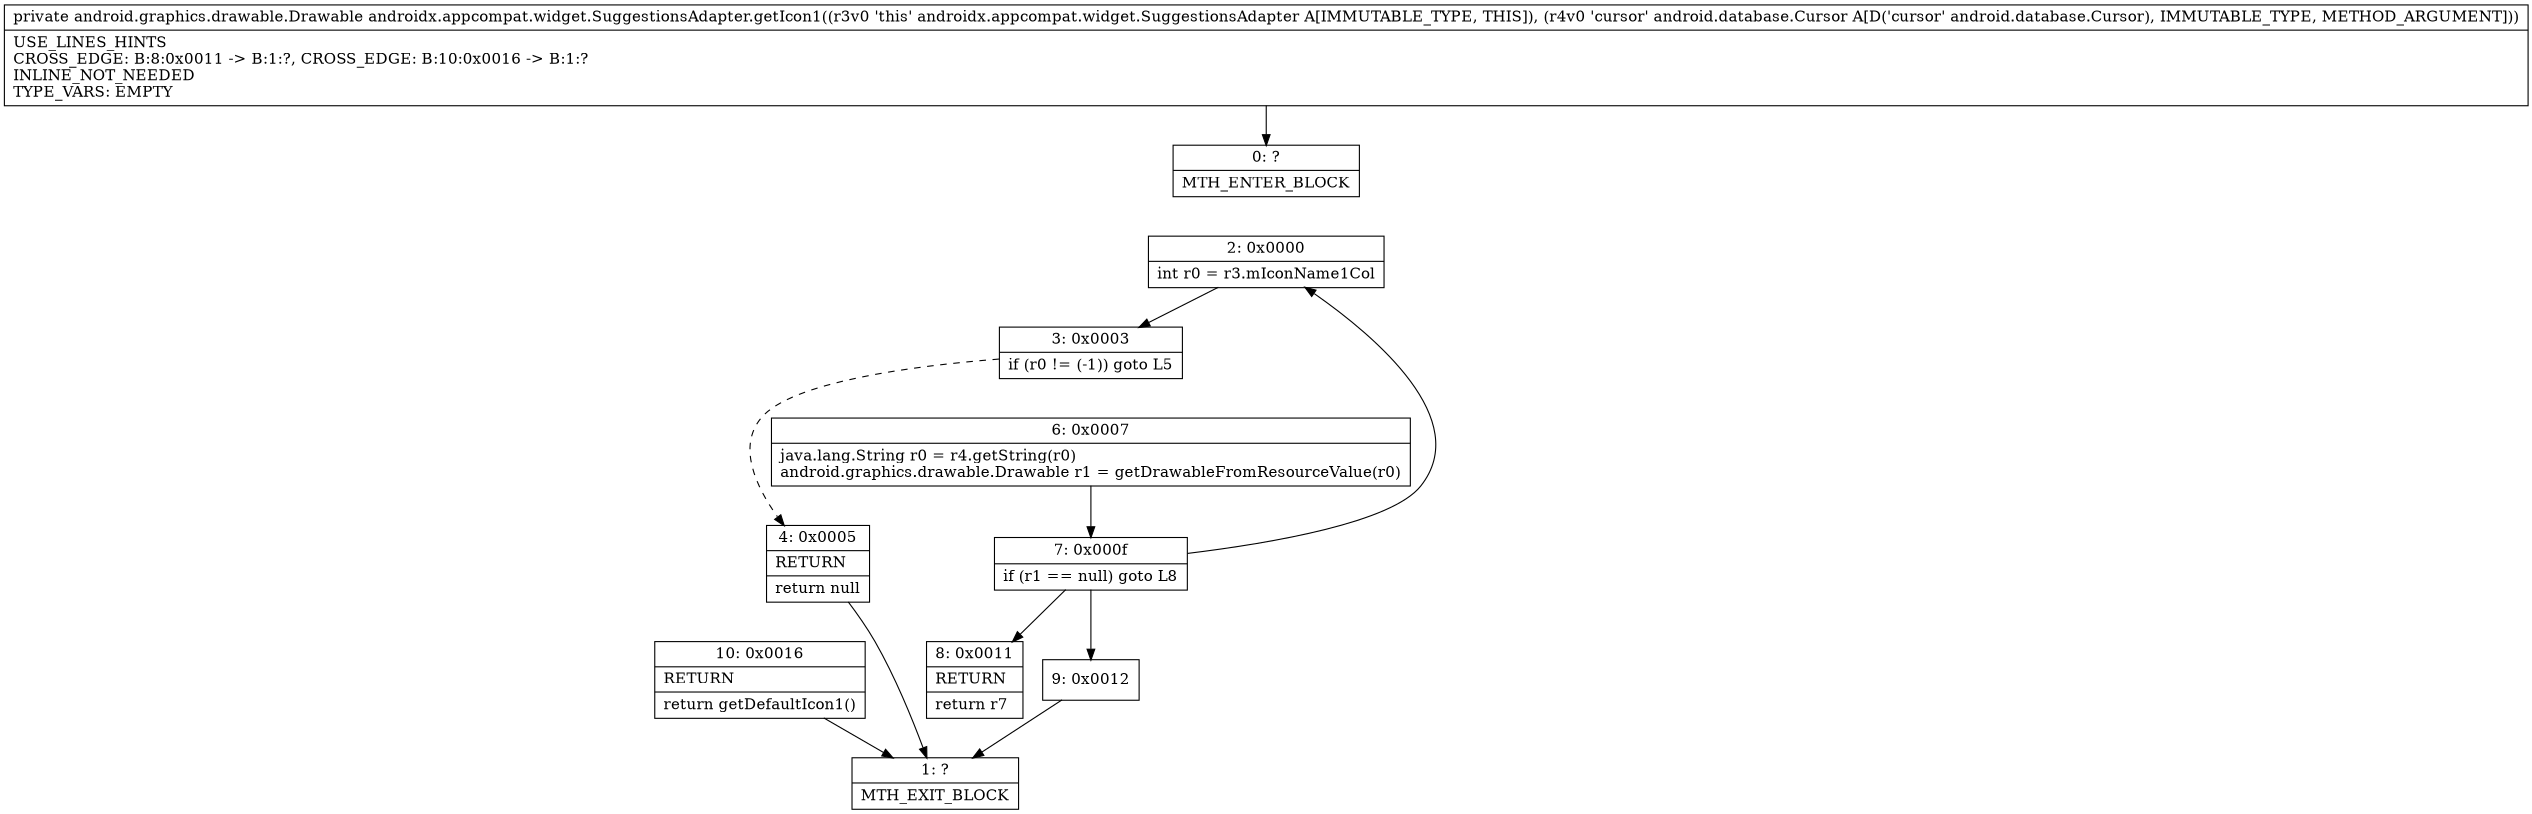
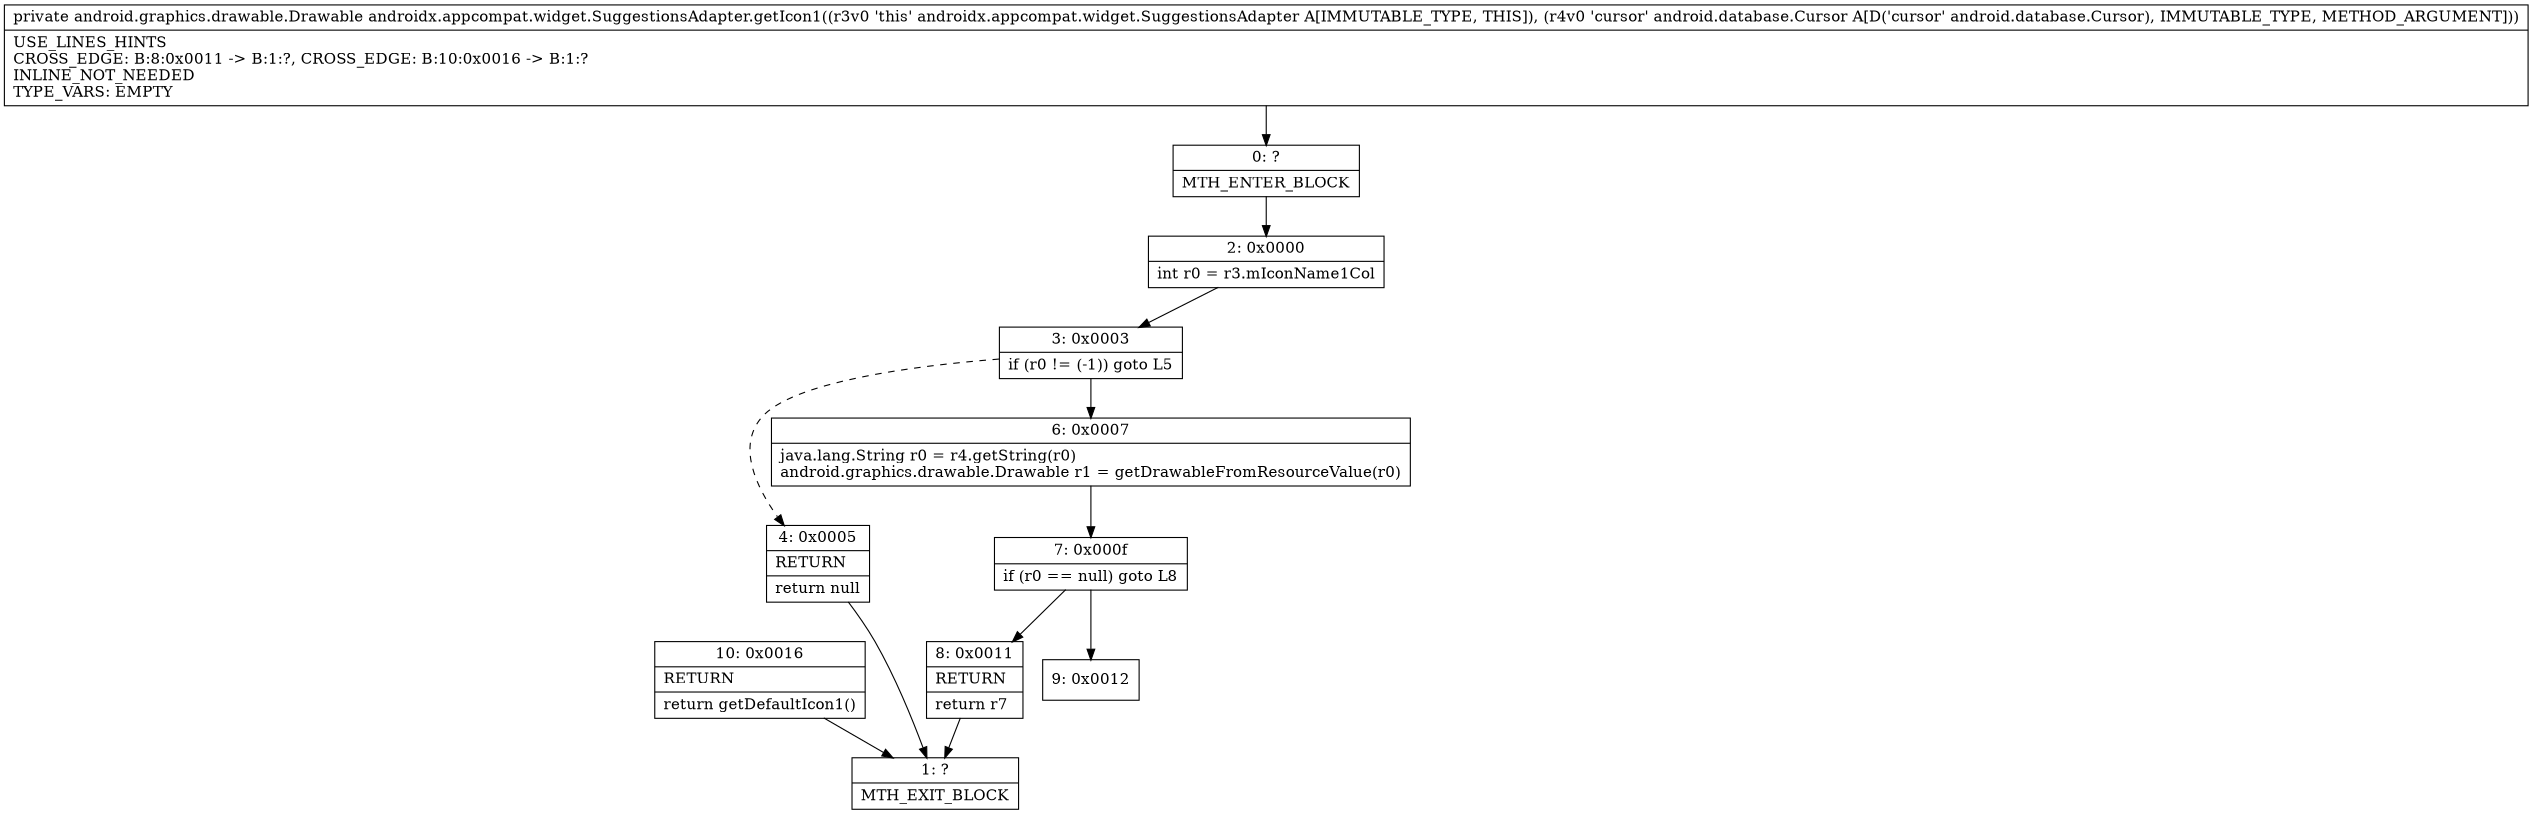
edge "3: 0x0003" -> "6: 0x0007": added
edge "7: 0x000f" -> "2: 0x0000": now "0: ?" -> "2: 0x0000"
node "7: 0x000f": text "if (r1 == null) goto L8" -> "if (r0 == null) goto L8"
edge "9: 0x0012" -> "1: ?": now "8: 0x0011" -> "1: ?"
